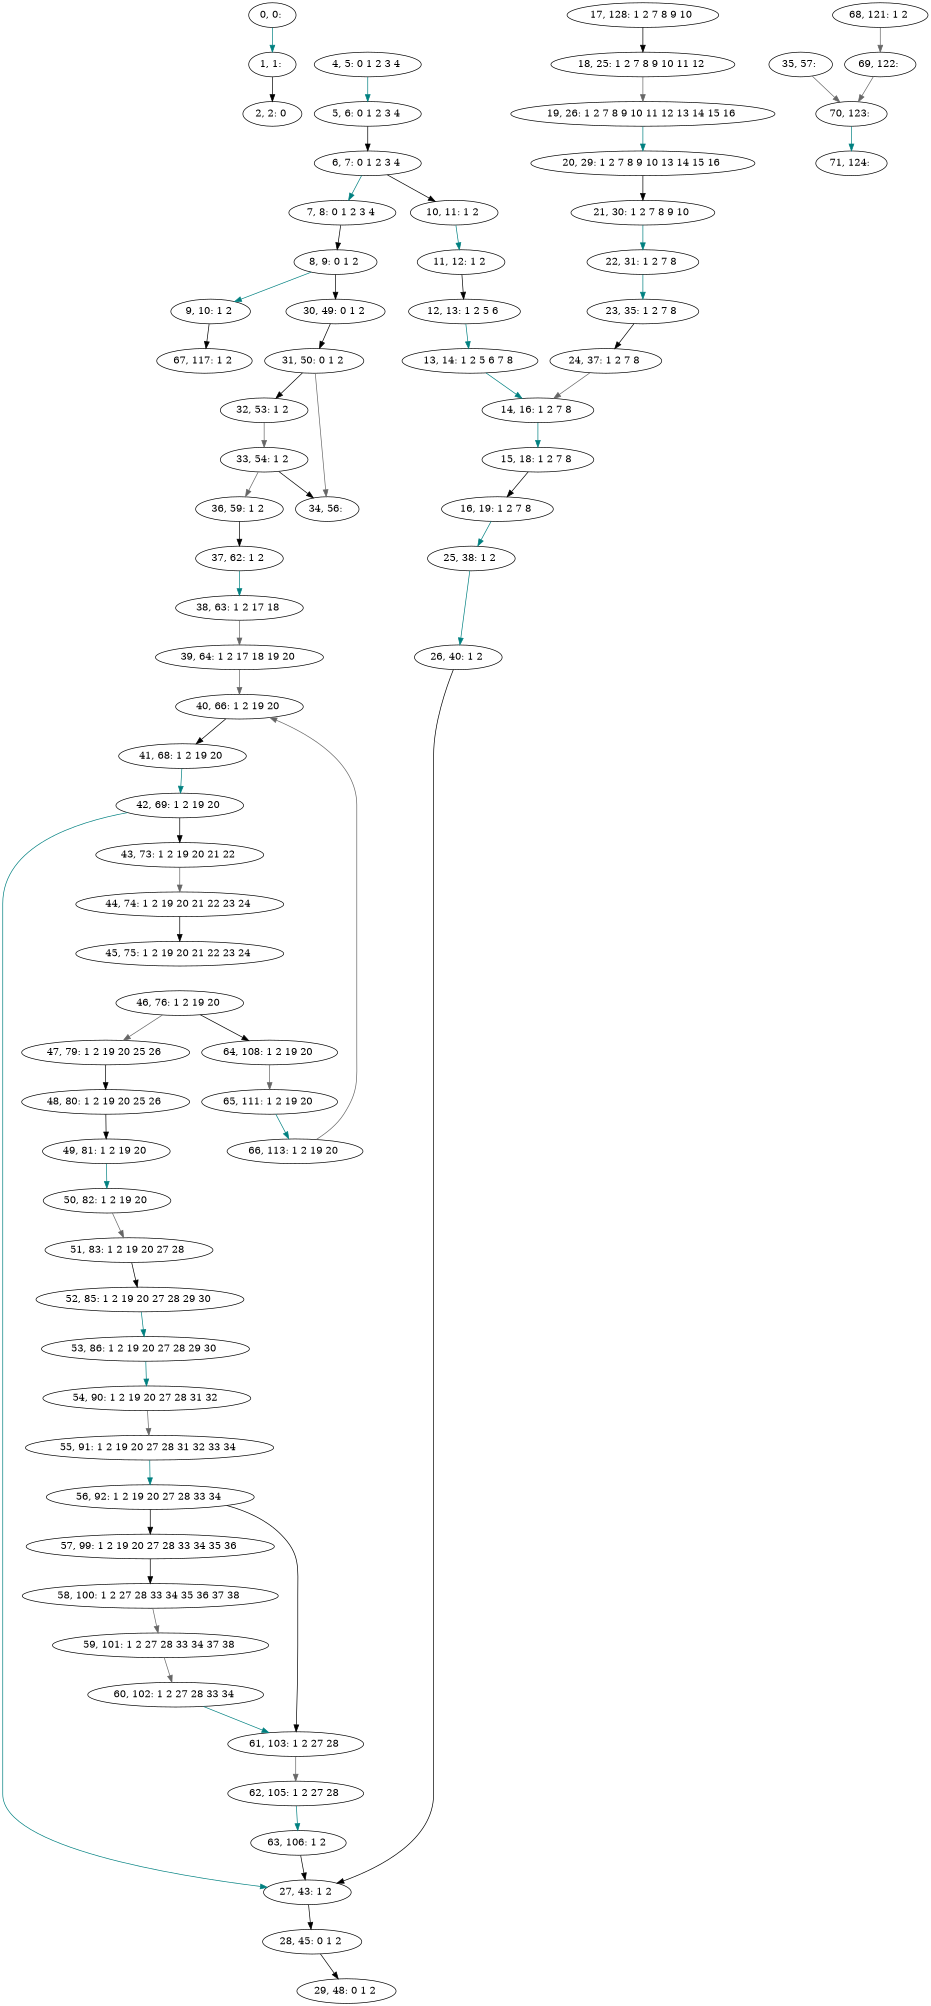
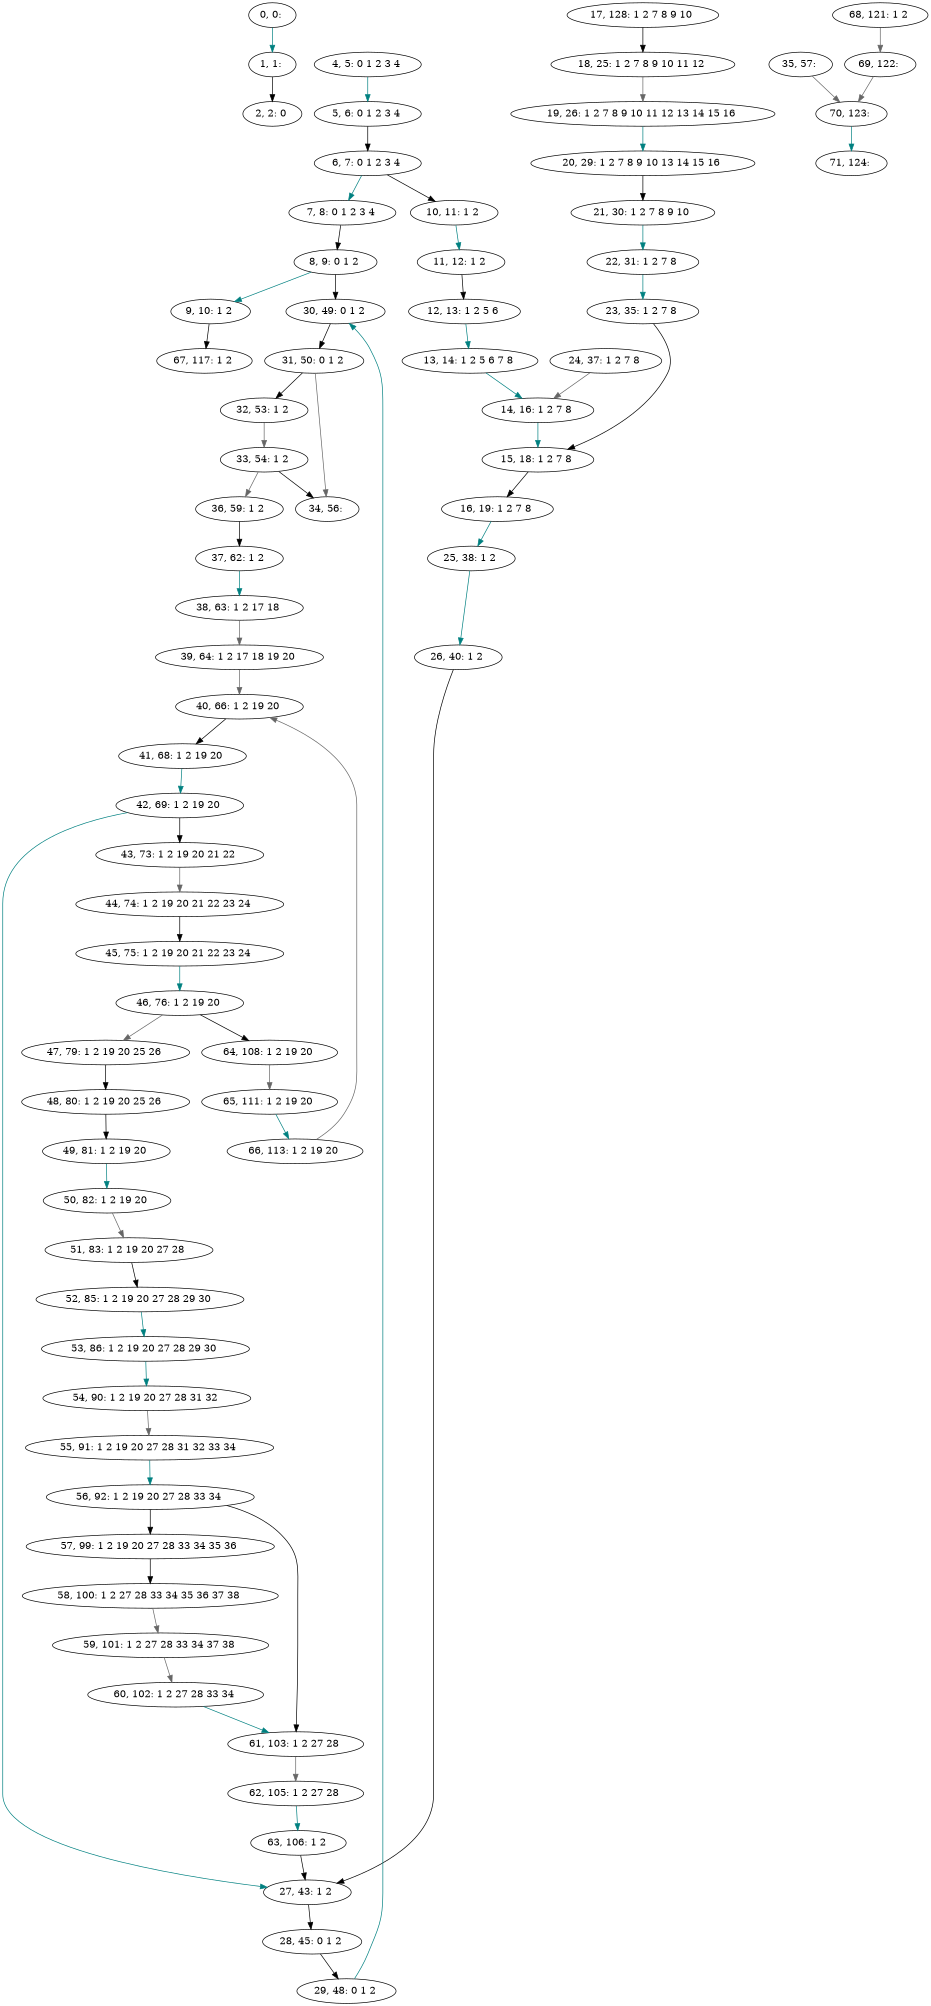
edge "23, 35: 1 2 7 8" -> "24, 37: 1 2 7 8": now "23, 35: 1 2 7 8" -> "15, 18: 1 2 7 8"
edge "45, 75: 1 2 19 20 21 22 23 24" -> "46, 76: 1 2 19 20": added
edge "29, 48: 0 1 2" -> "30, 49: 0 1 2": added
